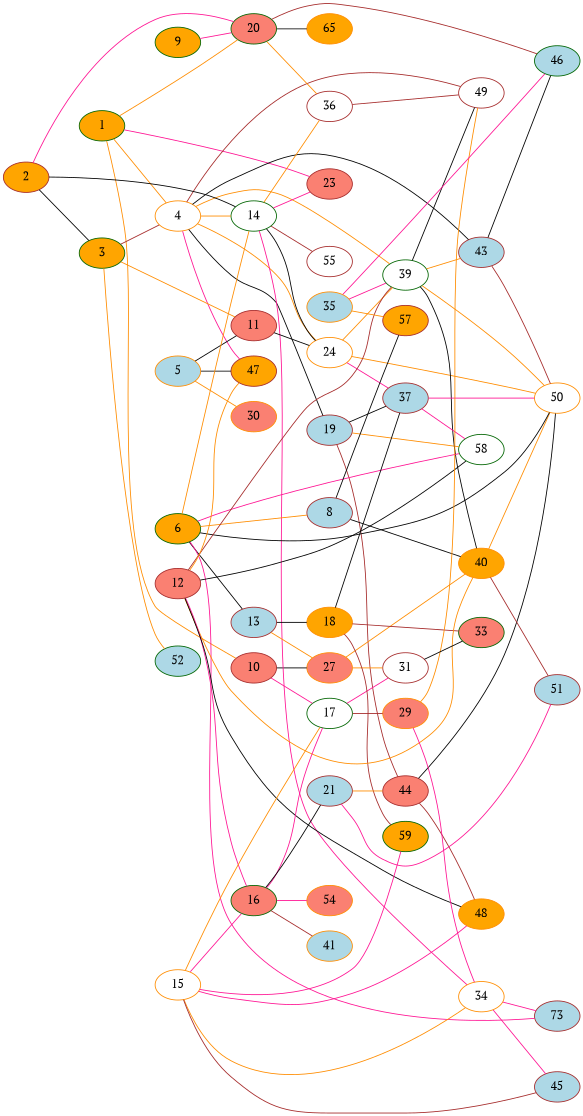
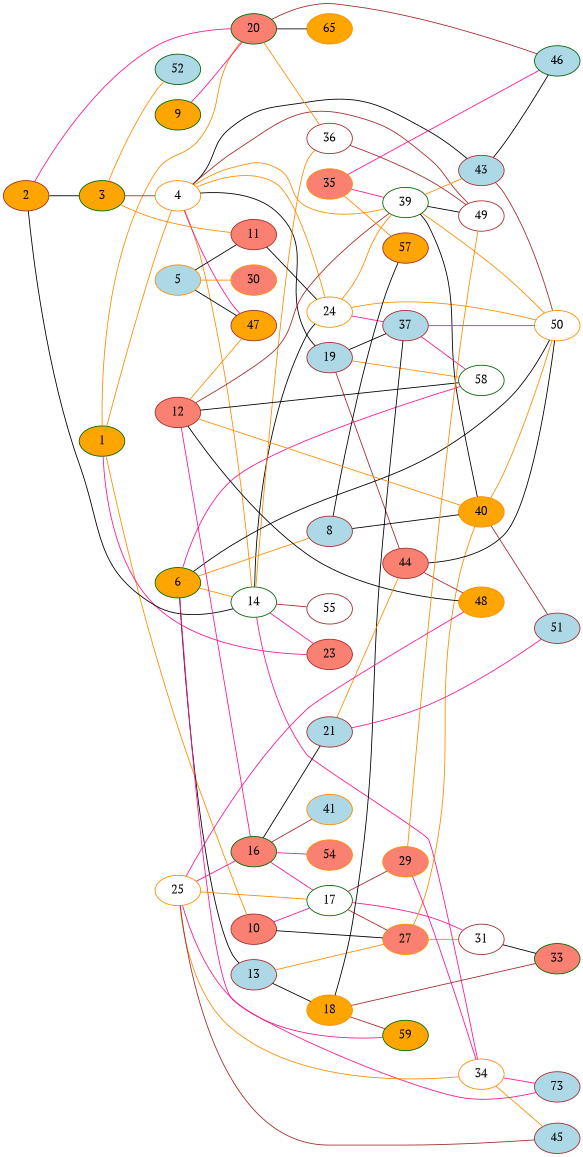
node "35": fillcolor lightblue -> salmon
edge "17" -- "27": added
node "15": label "15" -> "25"
edge "34" -- "45": color deeppink -> darkorange
